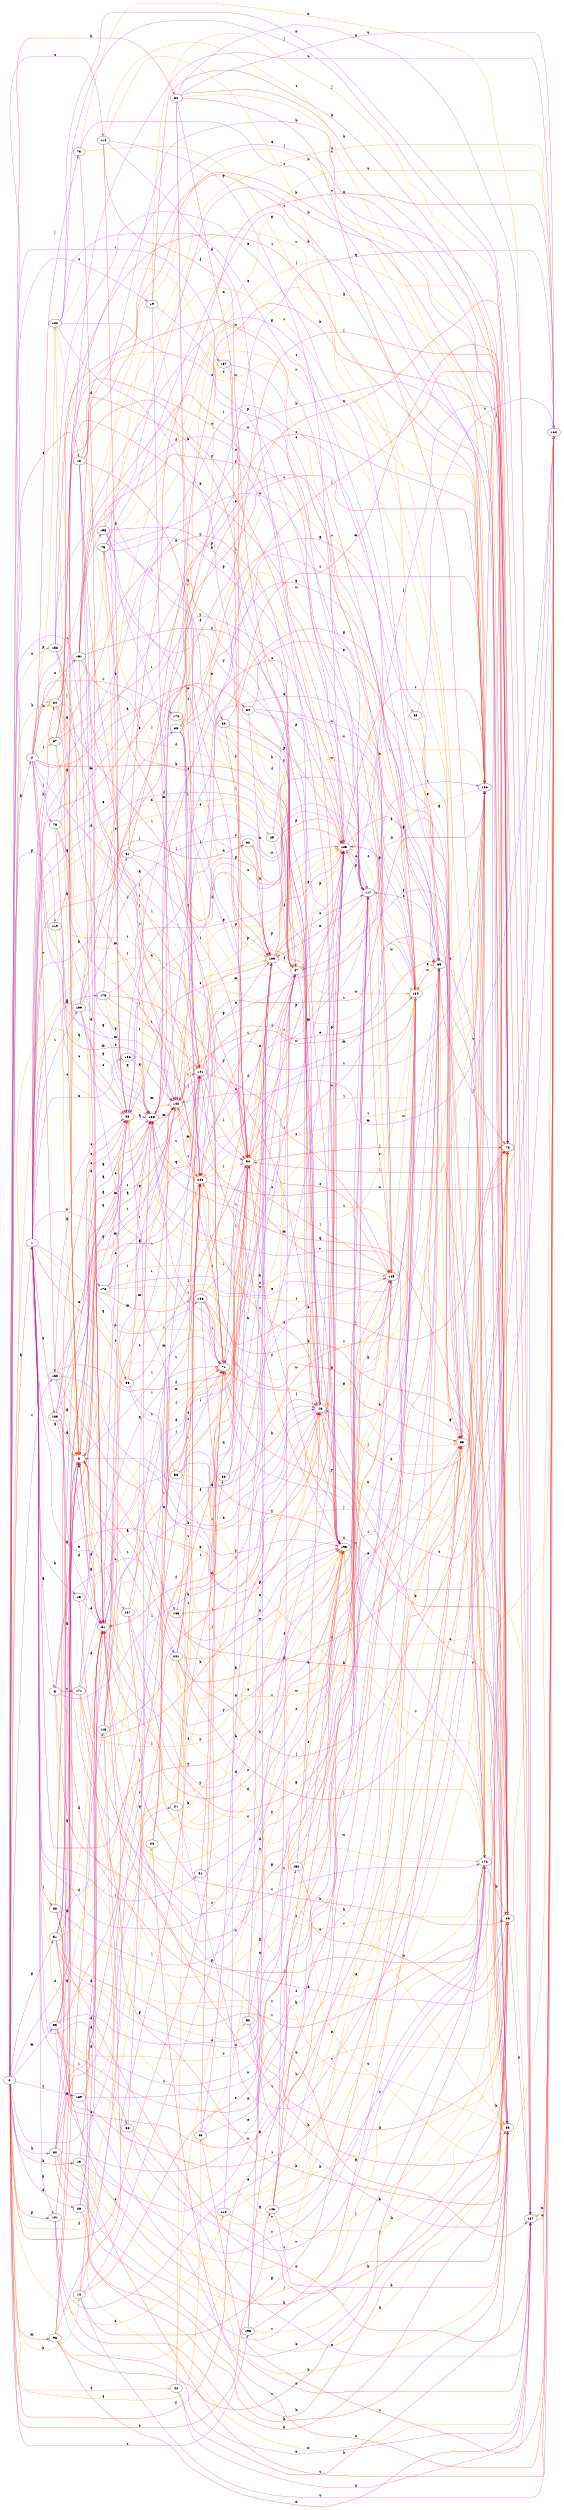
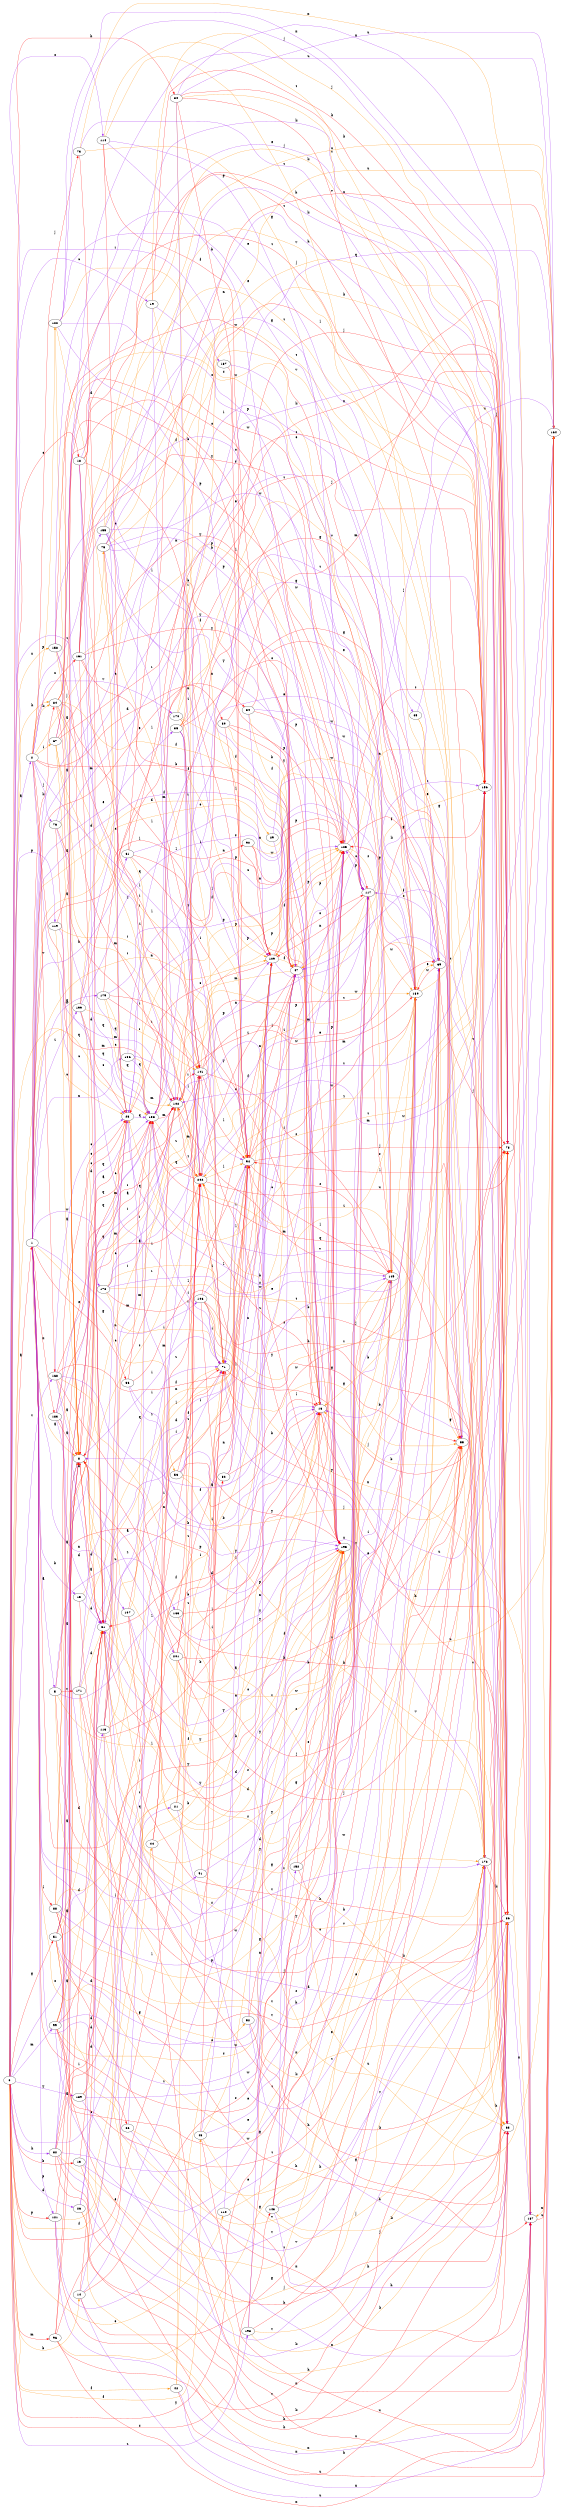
edge "61" -> "86": label "k" -> "l"
edge "23" -> "149": color darkorange -> purple
